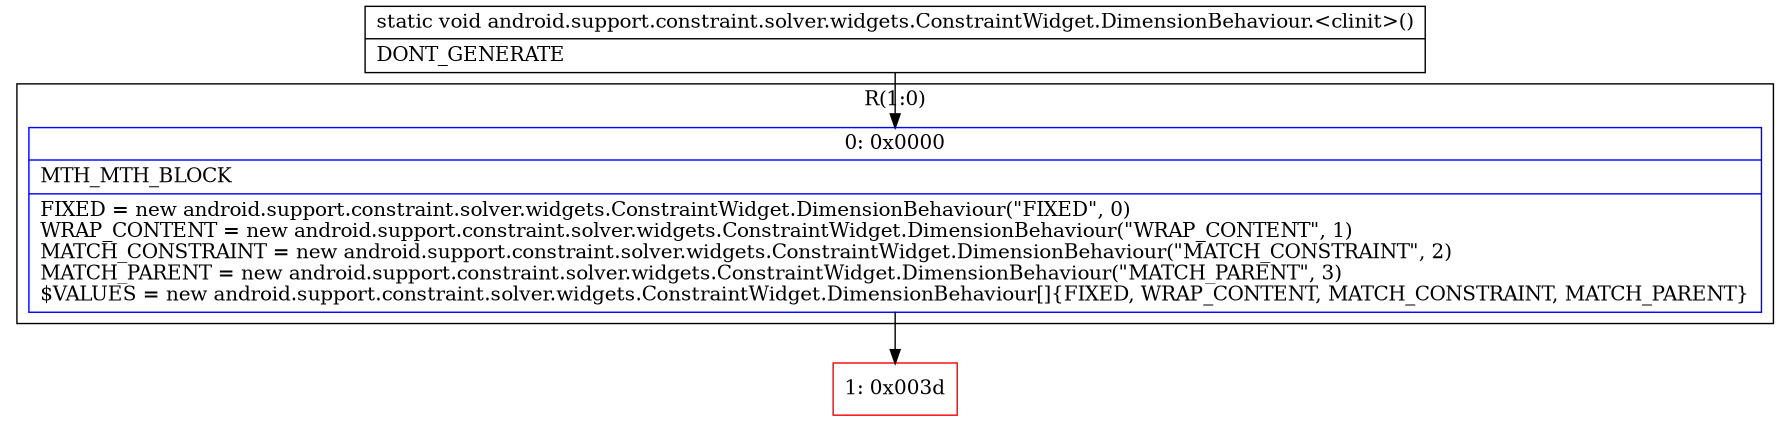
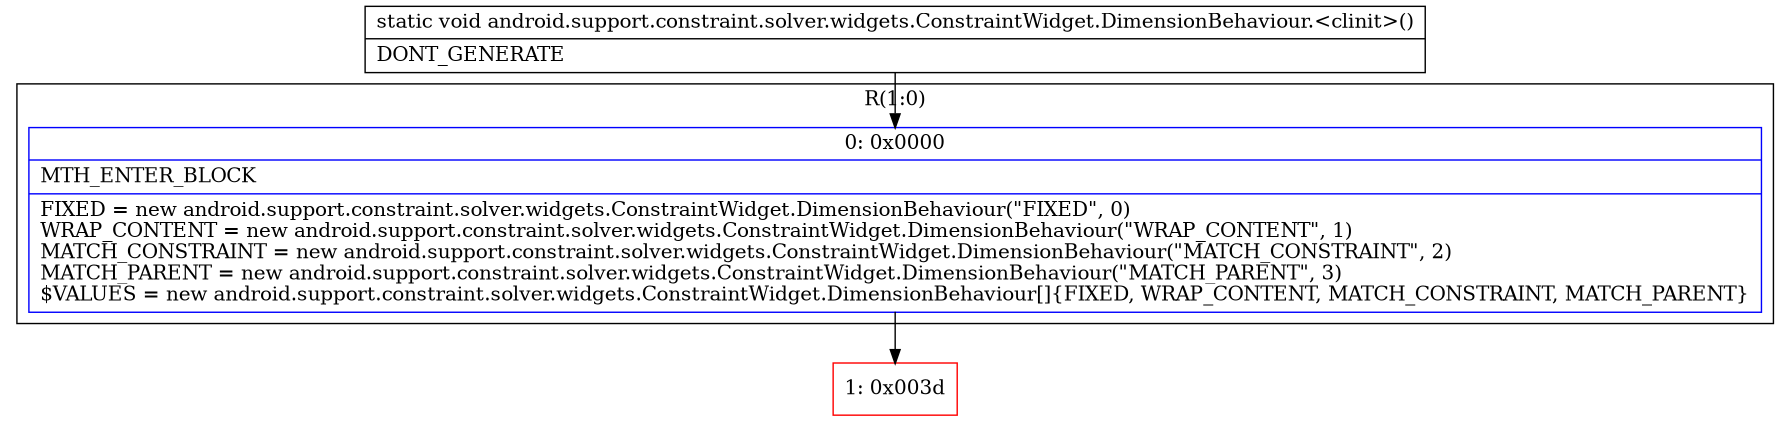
node "0: 0x0000": text "MTH_MTH_BLOCK" -> "MTH_ENTER_BLOCK"
